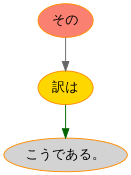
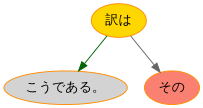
edge "その" -> "訳は": reversed
